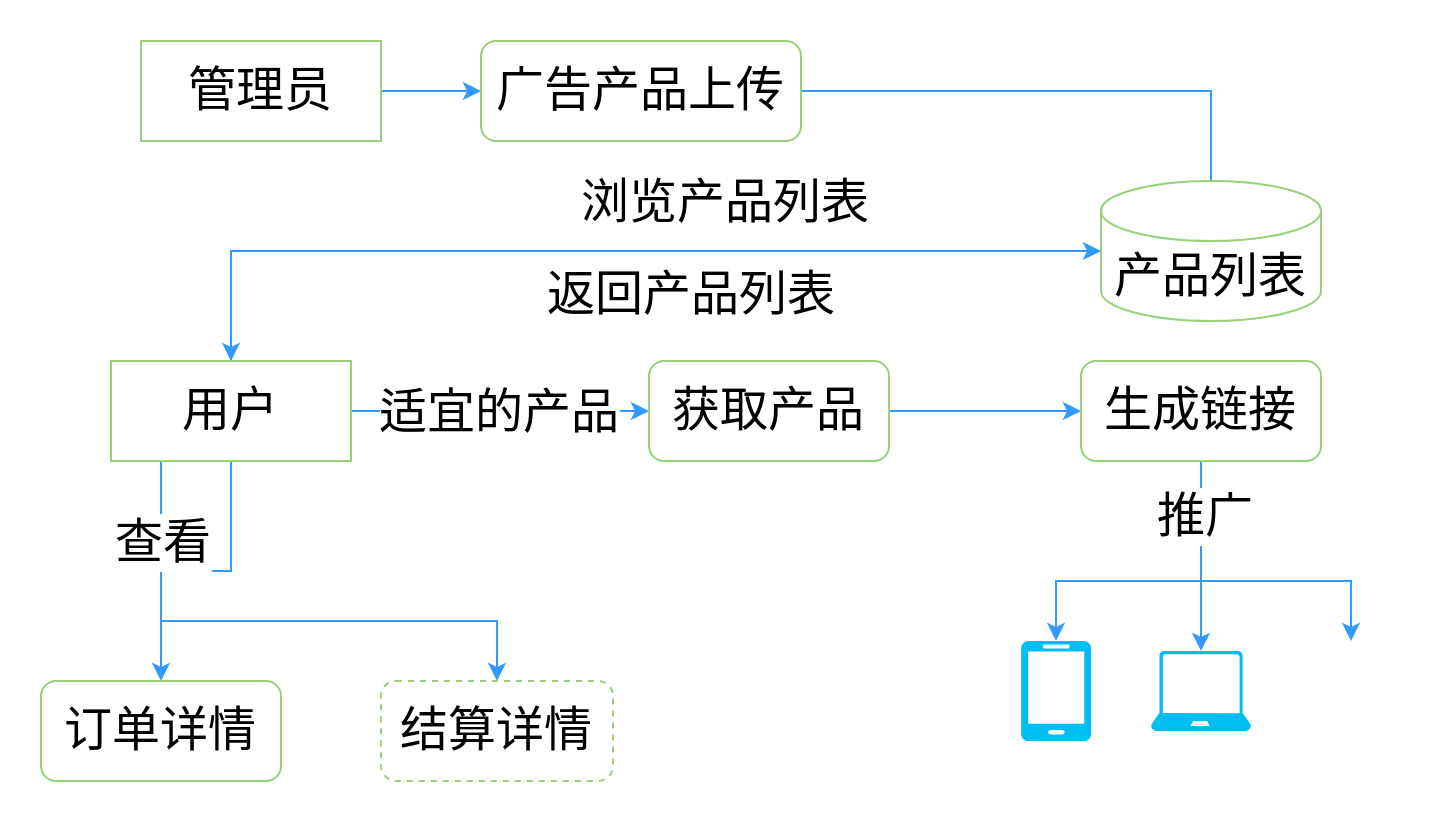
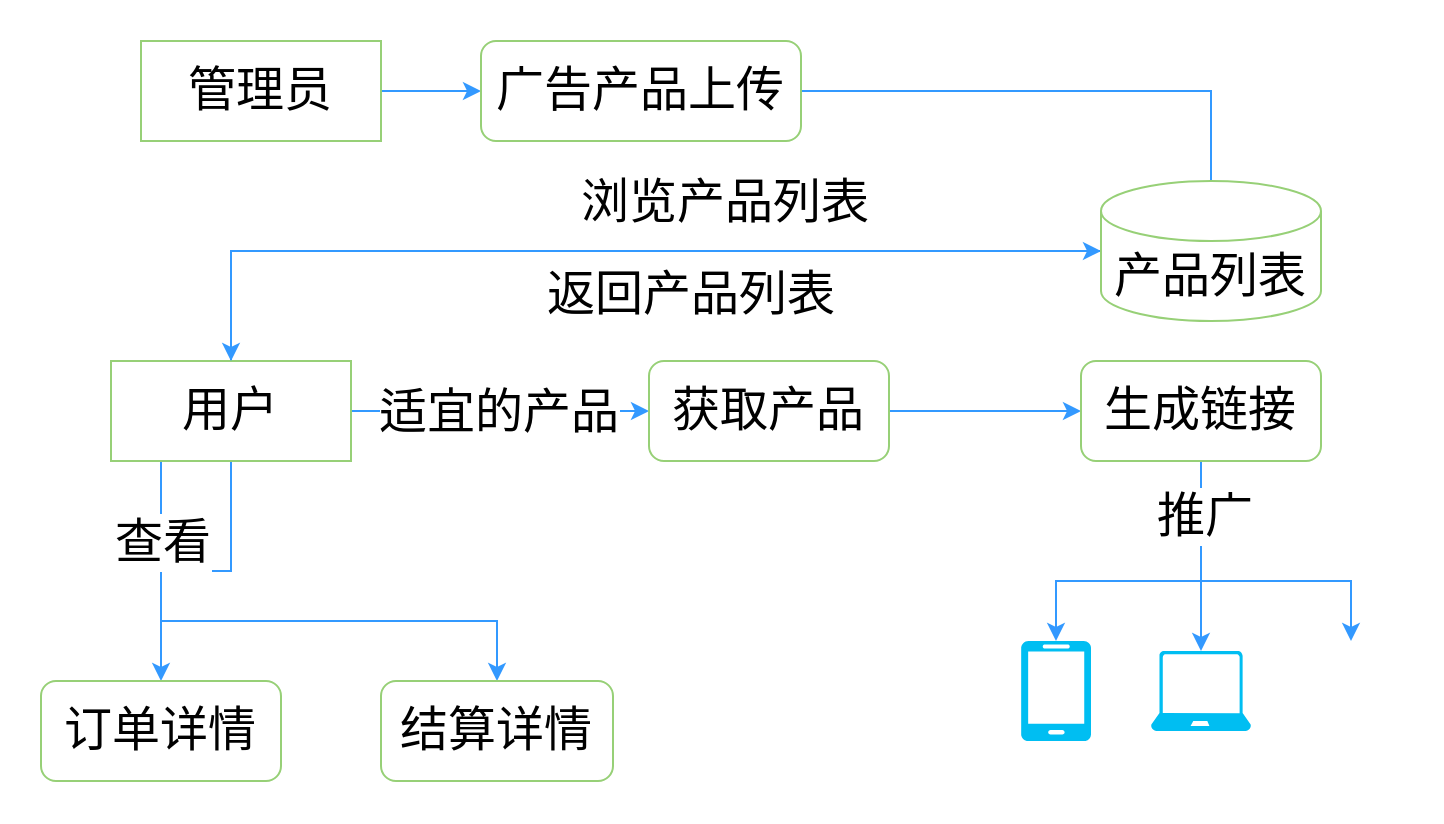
node "结算详情": style dashed -> solid
